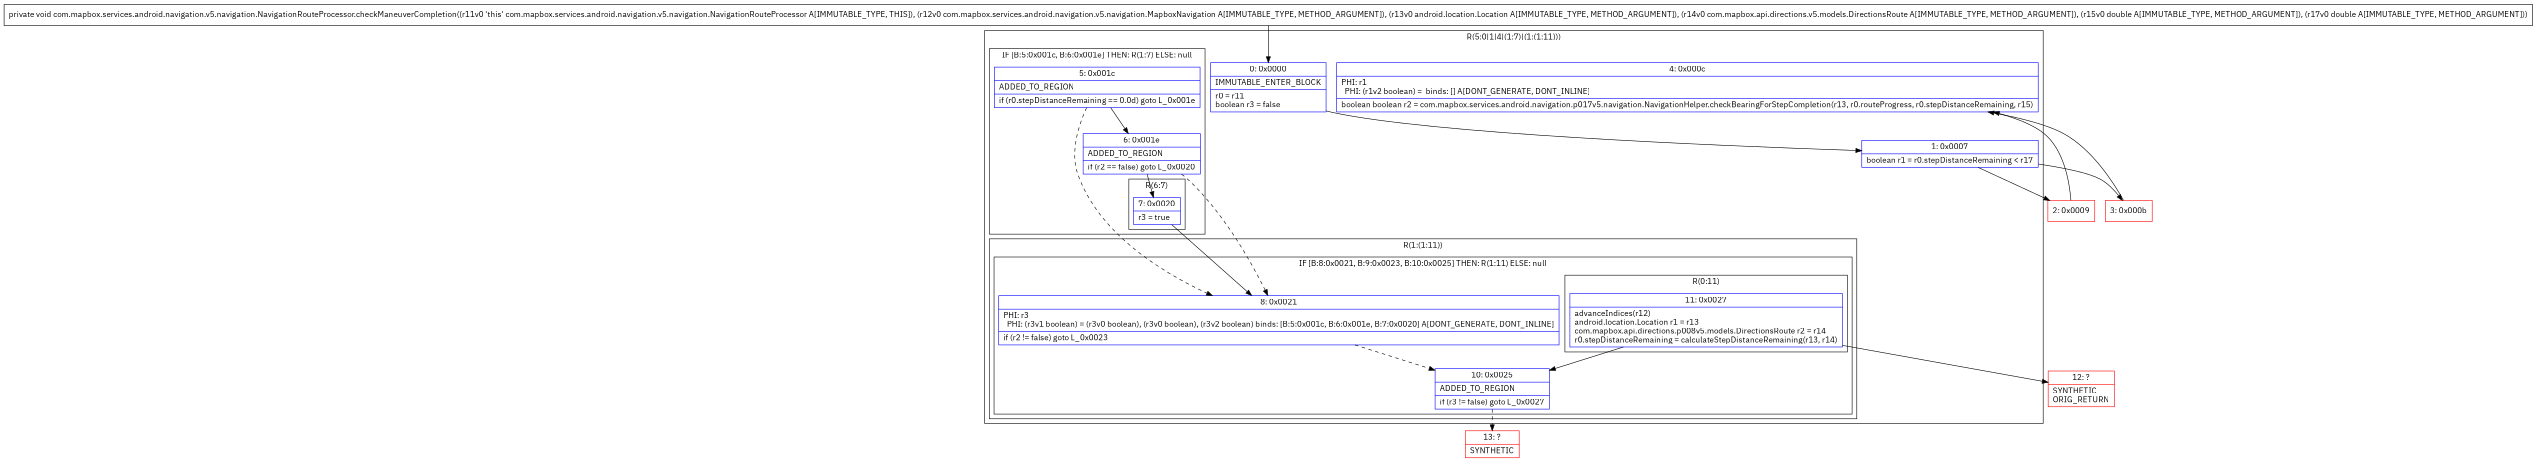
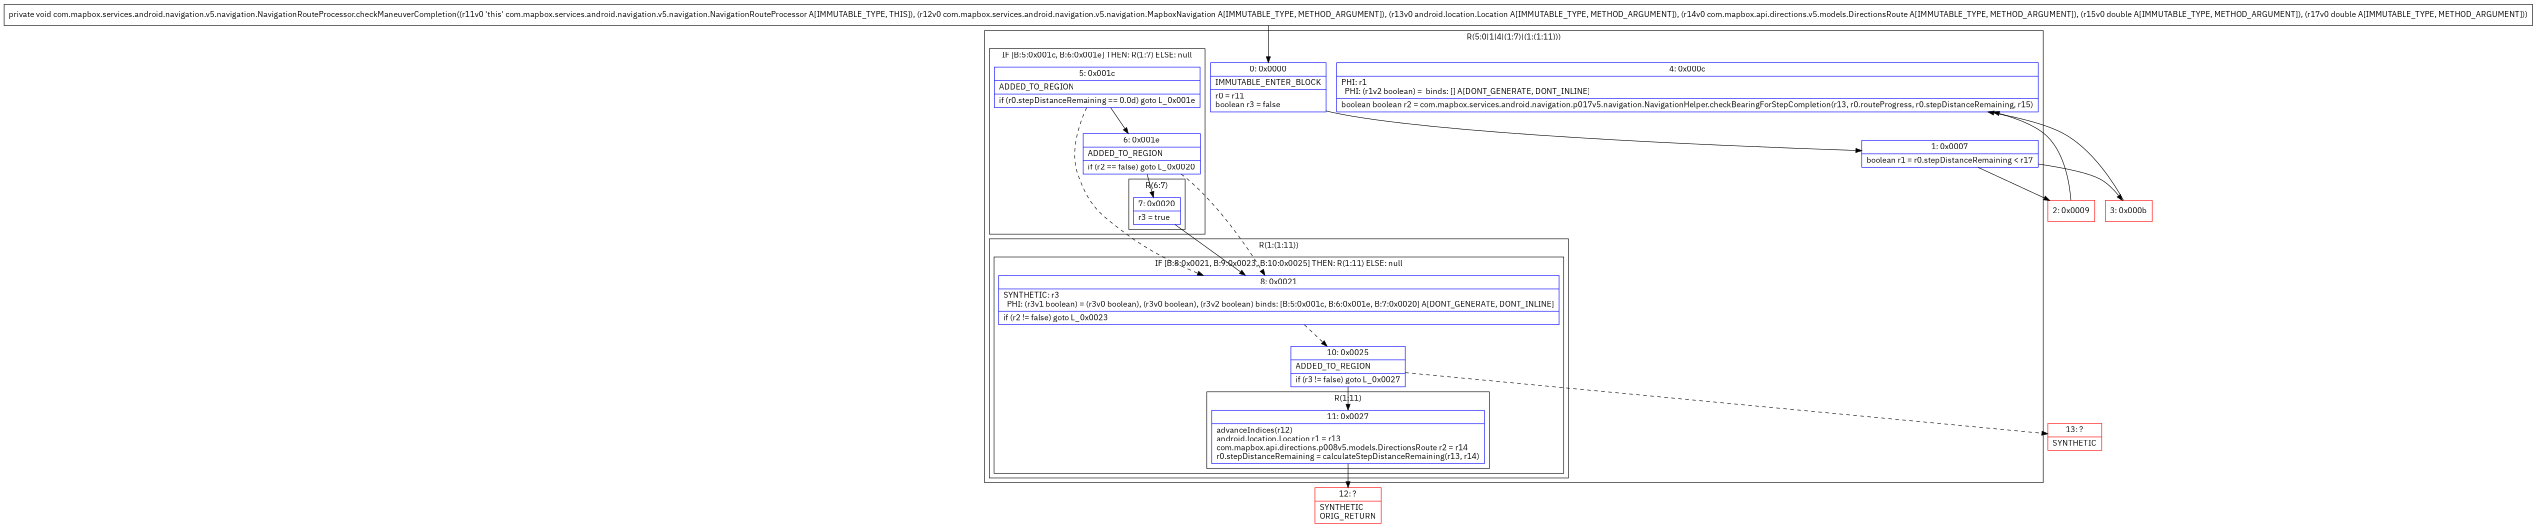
cluster "R(0:11)": label "R(0:11)" -> "R(1:11)"
node "8: 0x0021": text "PHI: r3" -> "SYNTHETIC: r3"
edge "11: 0x0027" -> "10: 0x0025": reversed
